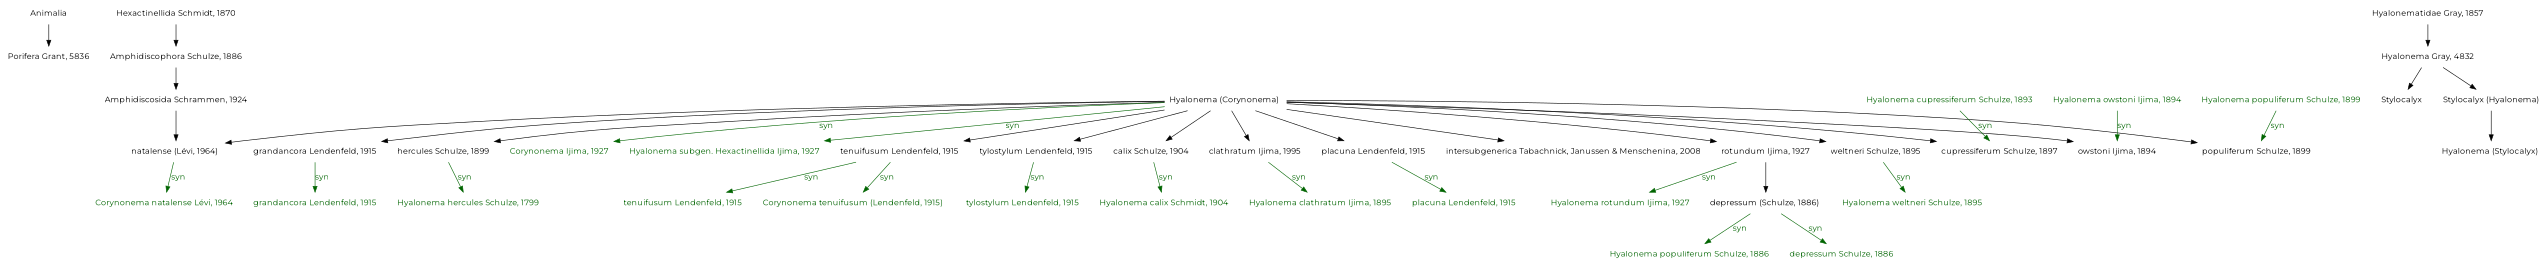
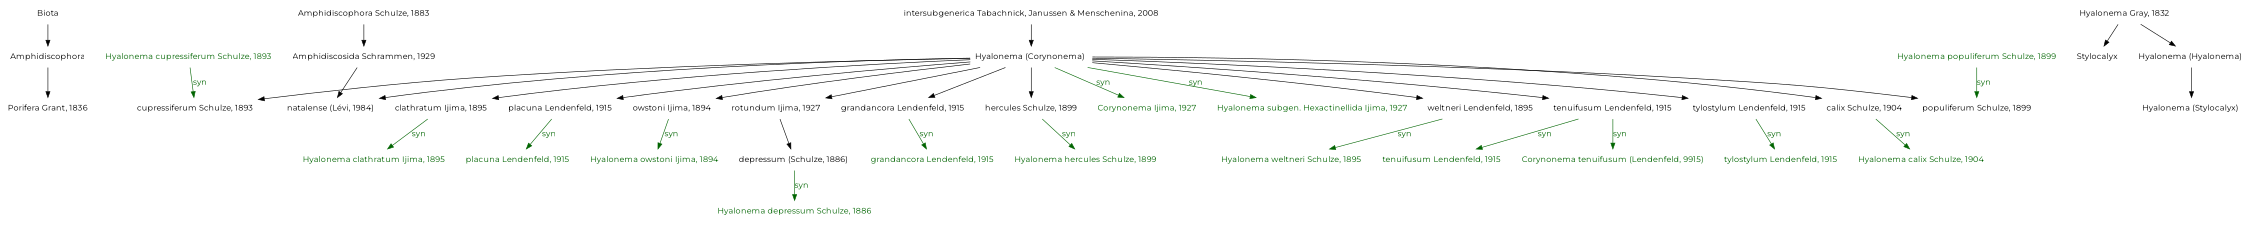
node "Biota": added
node "Animalia": label "Animalia" -> "Amphidiscophora"
node "Hexactinellida Schmidt, 1870": removed
node "Hyalonematidae Gray, 1857": removed
node "Porifera Grant, 5836": label "Porifera Grant, 5836" -> "Porifera Grant, 1836"
node "Amphidiscophora Schulze, 1886": label "Amphidiscophora Schulze, 1886" -> "Amphidiscophora Schulze, 1883"
node "Hyalonema Gray, 4832": label "Hyalonema Gray, 4832" -> "Hyalonema Gray, 1832"
node "Amphidiscosida Schrammen, 1924": label "Amphidiscosida Schrammen, 1924" -> "Amphidiscosida Schrammen, 1929"
node "Stylocalyx (Hyalonema)": label "Stylocalyx (Hyalonema)" -> "Hyalonema (Hyalonema)"
edge "Hyalonema owstoni Ijima, 1894" -> "owstoni Ijima, 1894": reversed
edge "Hyalonema (Corynonema)" -> "intersubgenerica Tabachnick, Janussen & Menschenina, 2008": reversed
node "natalense (Lévi, 1964)": label "natalense (Lévi, 1964)" -> "natalense (Lévi, 1984)"
node "clathratum Ijima, 1995": label "clathratum Ijima, 1995" -> "clathratum Ijima, 1895"
node "weltneri Schulze, 1895": label "weltneri Schulze, 1895" -> "weltneri Lendenfeld, 1895"
node "cupressiferum Schulze, 1897": label "cupressiferum Schulze, 1897" -> "cupressiferum Schulze, 1893"
node "Corynonema natalense Lévi, 1964": removed
node "Hyalonema hercules Schulze, 1799": label "Hyalonema hercules Schulze, 1799" -> "Hyalonema hercules Schulze, 1899"
node "Corynonema tenuifusum (Lendenfeld, 1915)": label "Corynonema tenuifusum (Lendenfeld, 1915)" -> "Corynonema tenuifusum (Lendenfeld, 9915)"
node "Hyalonema calix Schmidt, 1904": label "Hyalonema calix Schmidt, 1904" -> "Hyalonema calix Schulze, 1904"
node "Hyalonema rotundum Ijima, 1927": removed
node "Hyalonema populiferum Schulze, 1886": label "Hyalonema populiferum Schulze, 1886" -> "Hyalonema depressum Schulze, 1886"
node "depressum Schulze, 1886": removed
